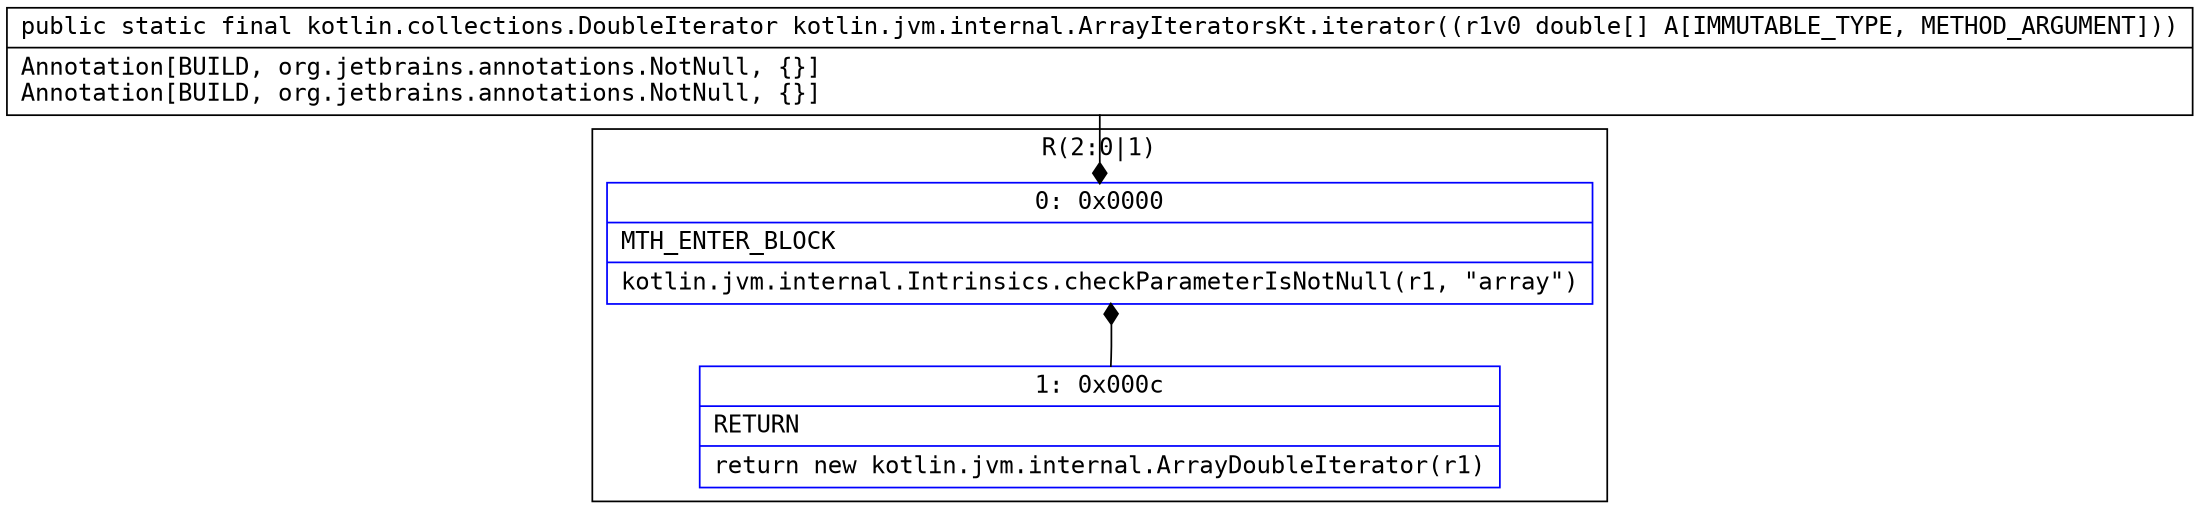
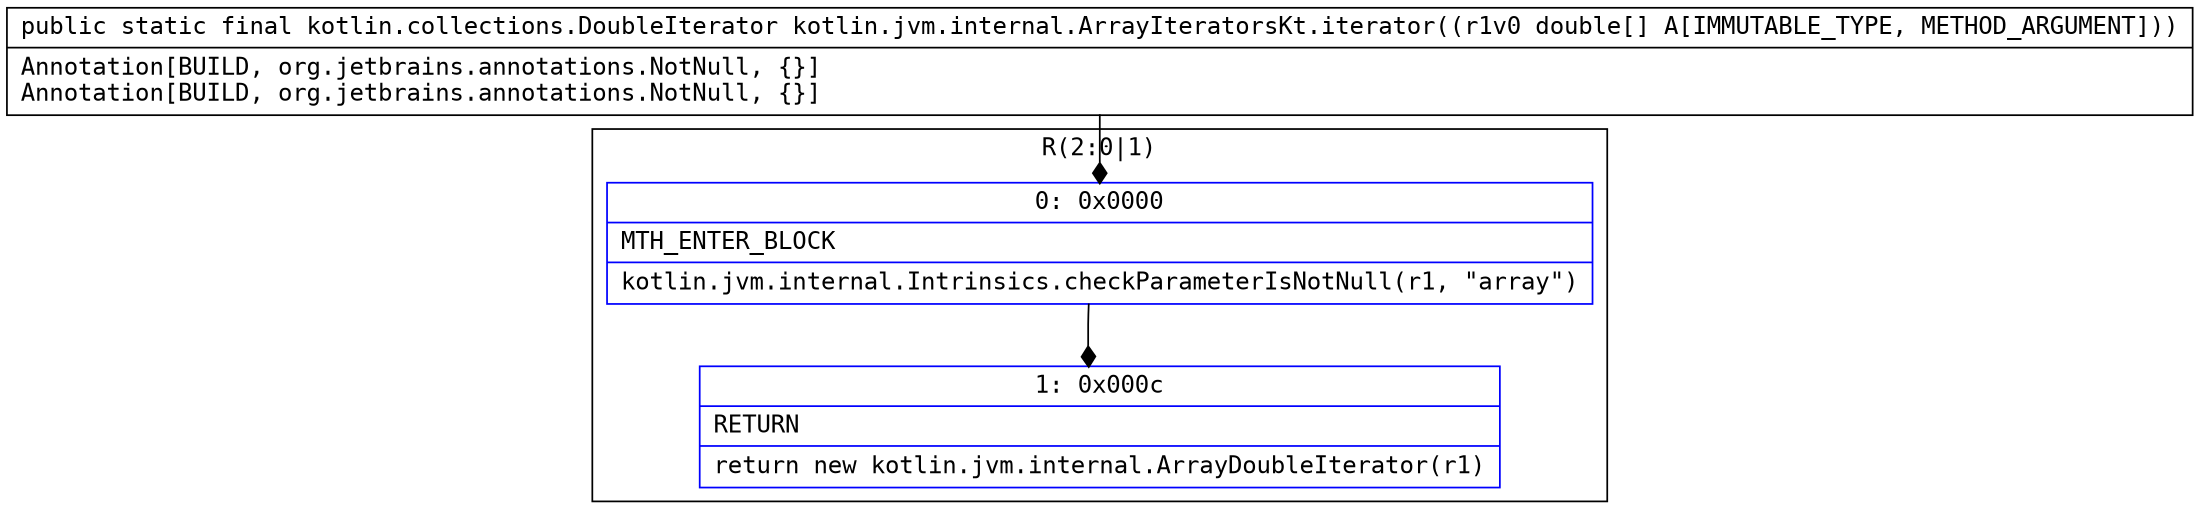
edge "1: 0x000c" -> "0: 0x0000": reversed
